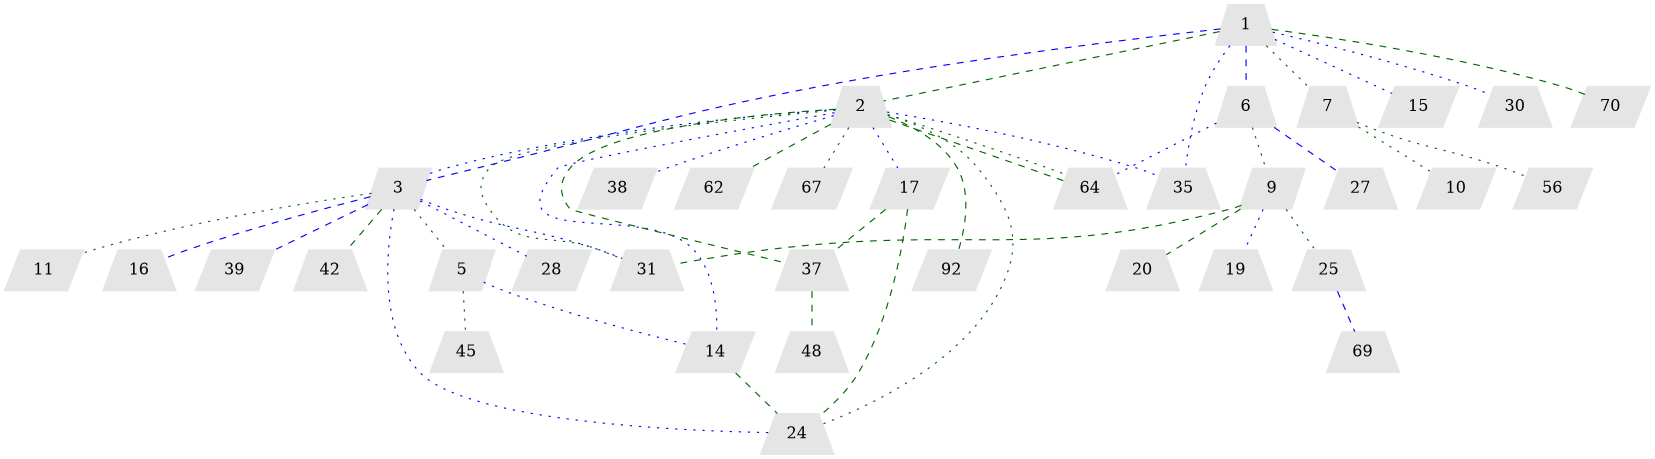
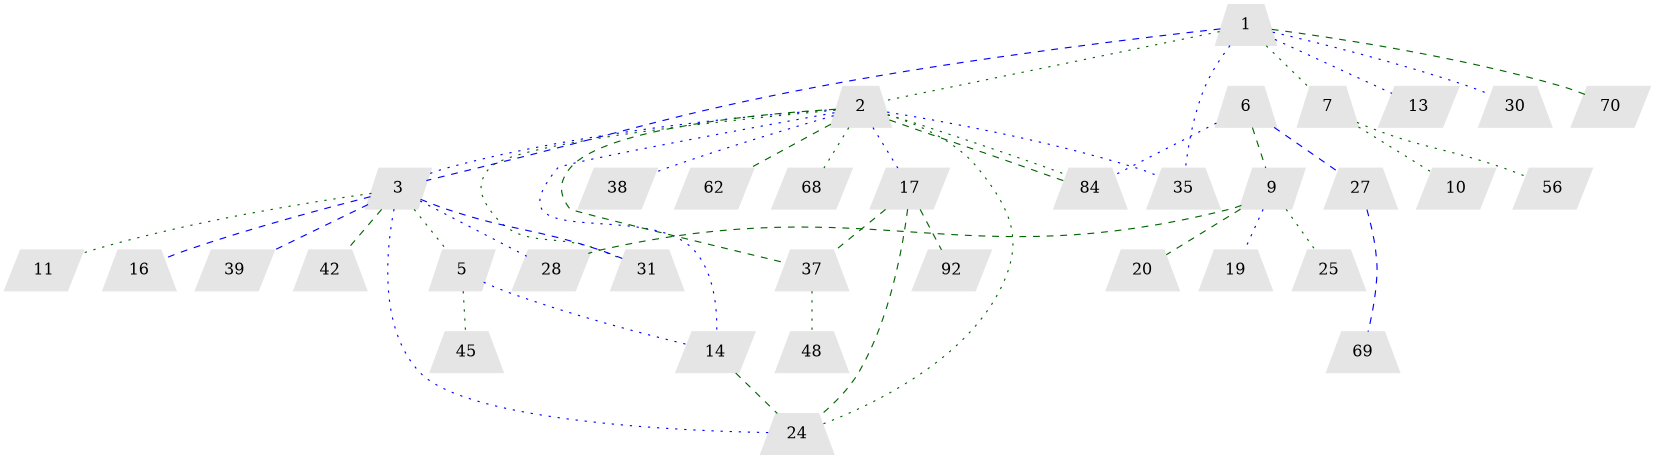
edge "1" -- "2": style dashed -> dotted
edge "1" -- "6": removed
node "15": label "15" -> "13"
edge "6" -- "9": style dotted -> dashed
edge "2" -- "92": now "17" -- "92"
node "67": label "67" -> "68"
node "64": label "64" -> "84"
edge "3" -- "31": style dotted -> dashed
edge "9" -- "31": now "9" -- "28"
edge "37" -- "48": style dashed -> dotted
edge "25" -- "69": now "27" -- "69"
